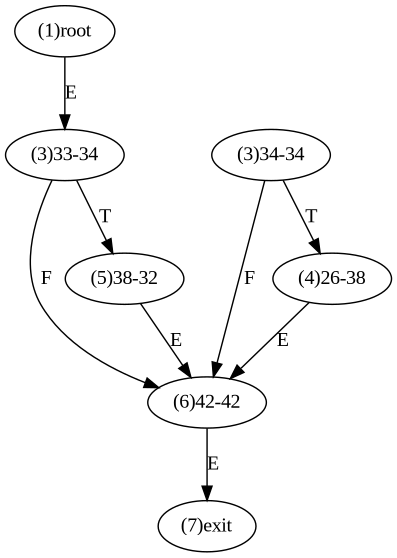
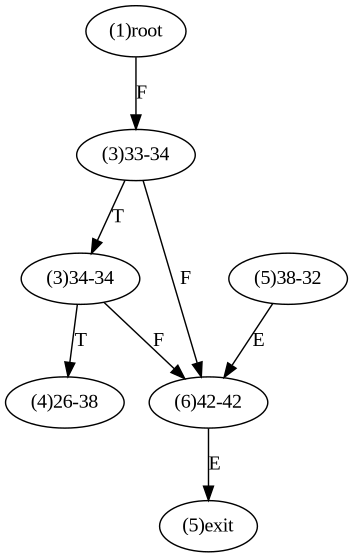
edge "(1)root" -> "(3)33-34": label "E" -> "F"
edge "(3)33-34" -> "(5)38-32": now "(3)33-34" -> "(3)34-34"
edge "(4)26-38" -> "(6)42-42": removed, label "E"
node "(7)exit": label "(7)exit" -> "(5)exit"
